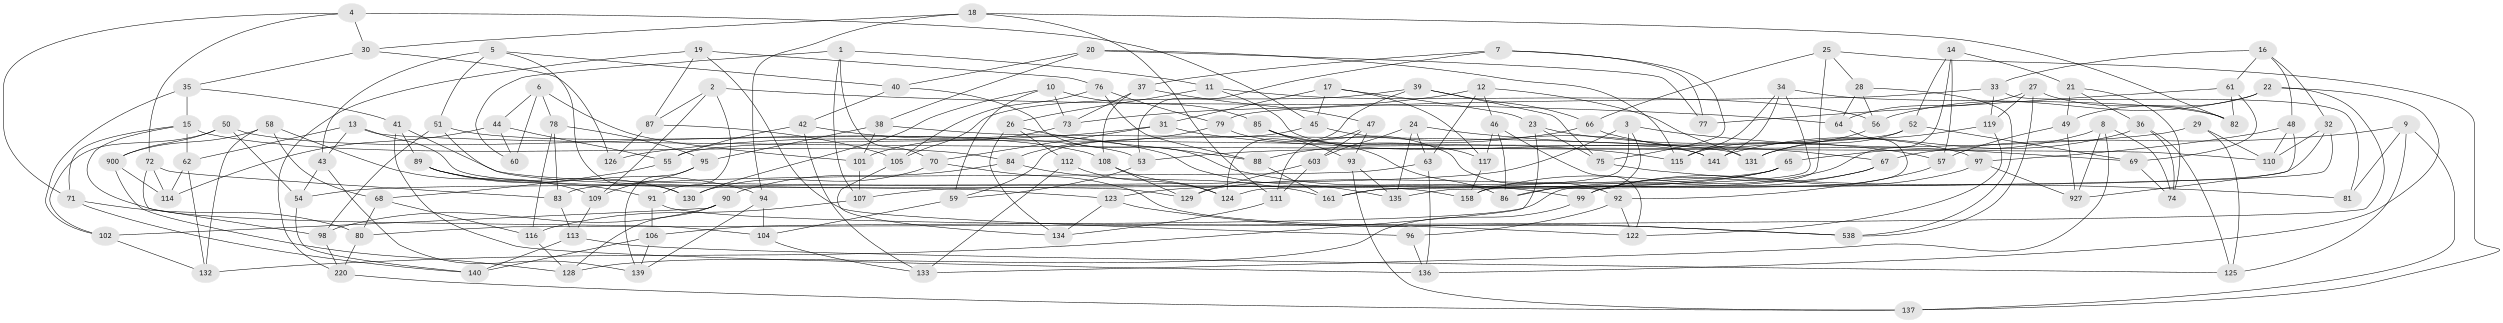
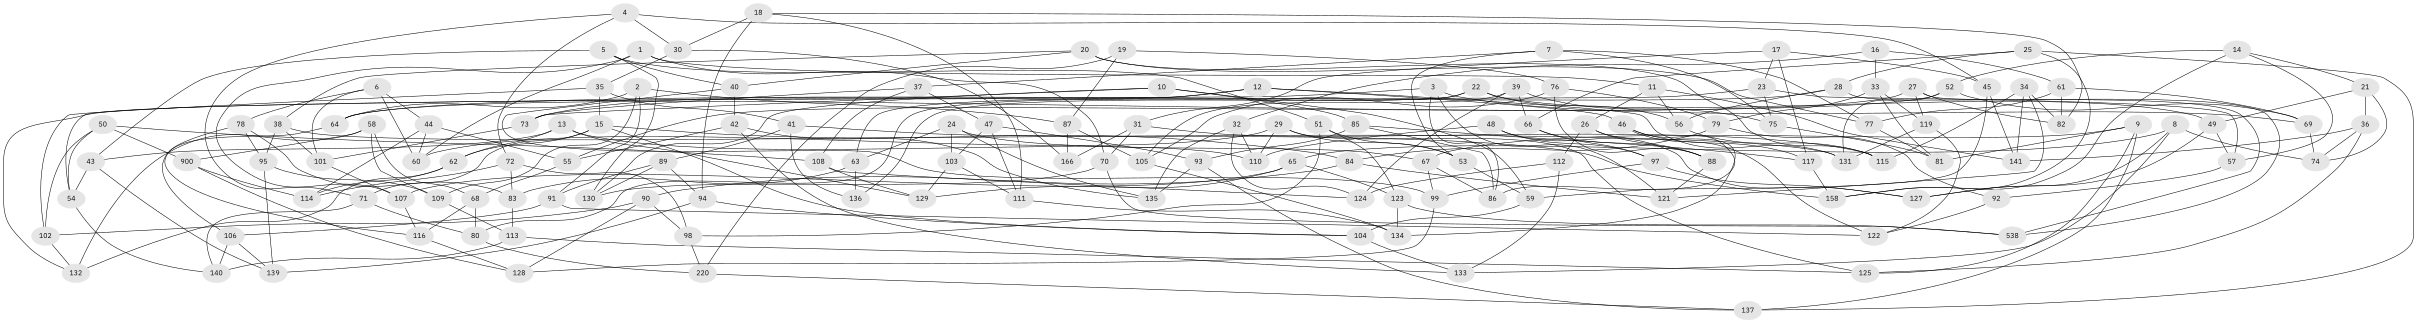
edge "16" -- "48": removed
edge "29" -- "60": added
edge "77" -- "81": added
node "126": label "126" -> "166"
node "603": label "603" -> "103"
node "161": label "161" -> "121"
node "927": label "927" -> "127"
node "96": removed
